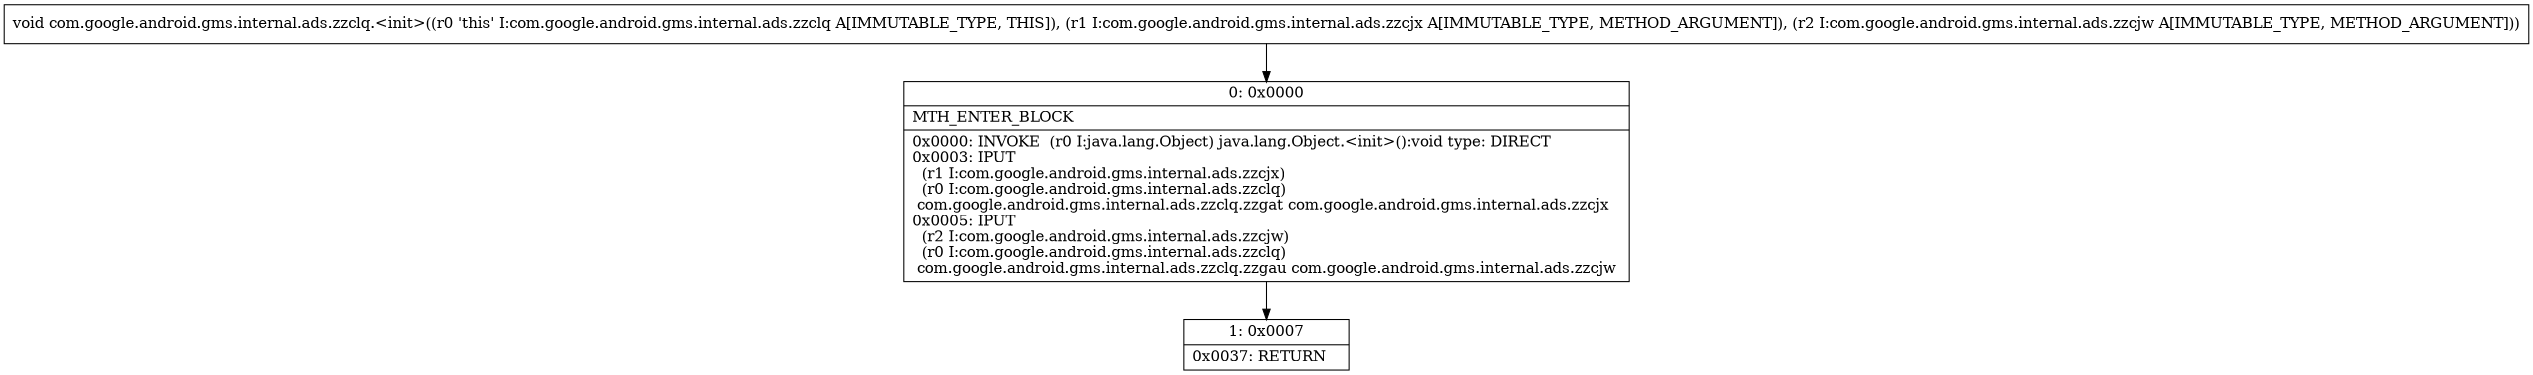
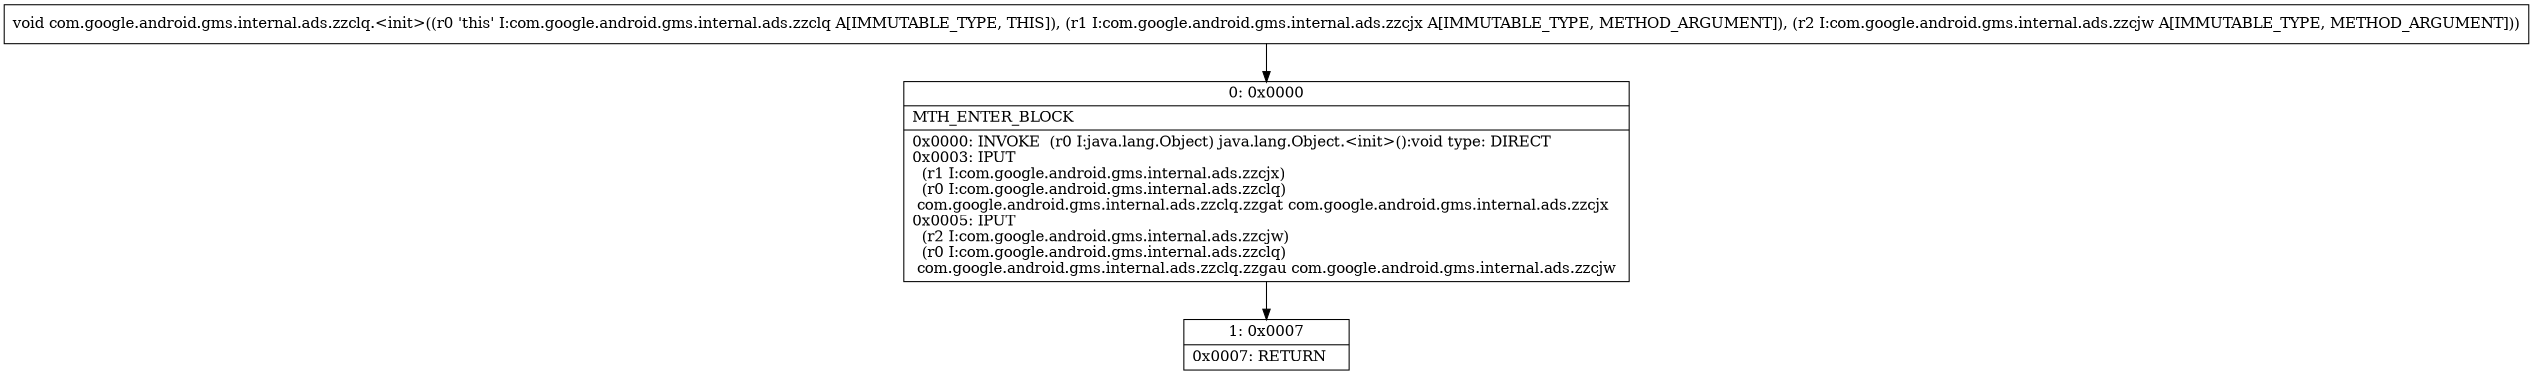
node "1: 0x0007": text "0x0037: RETURN" -> "0x0007: RETURN"
